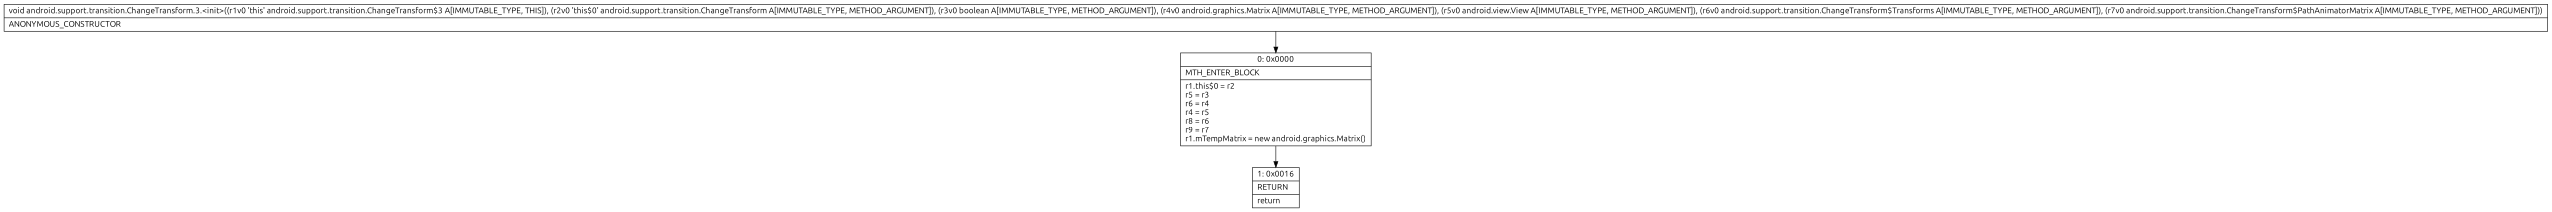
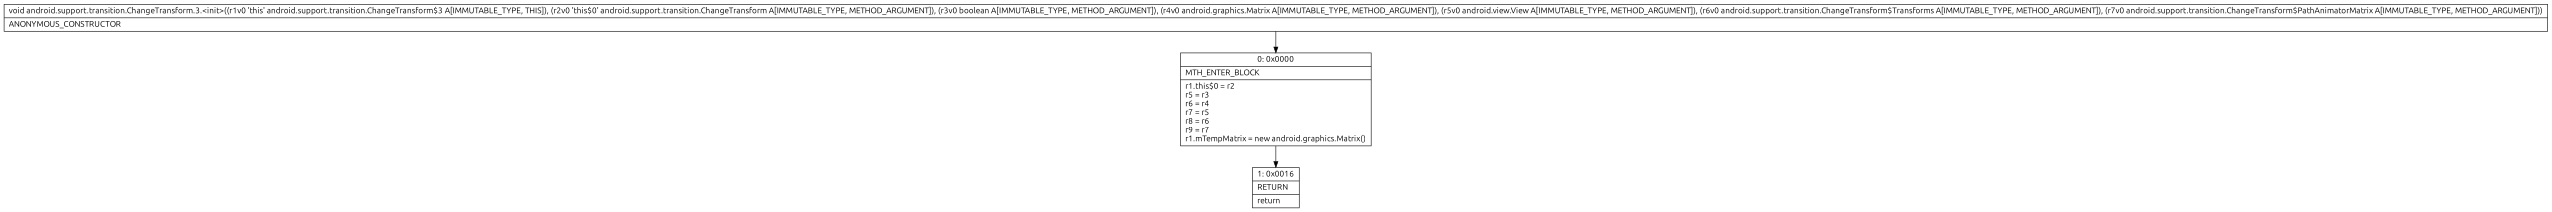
node "0: 0x0000": text "r4 = r5" -> "r7 = r5"
